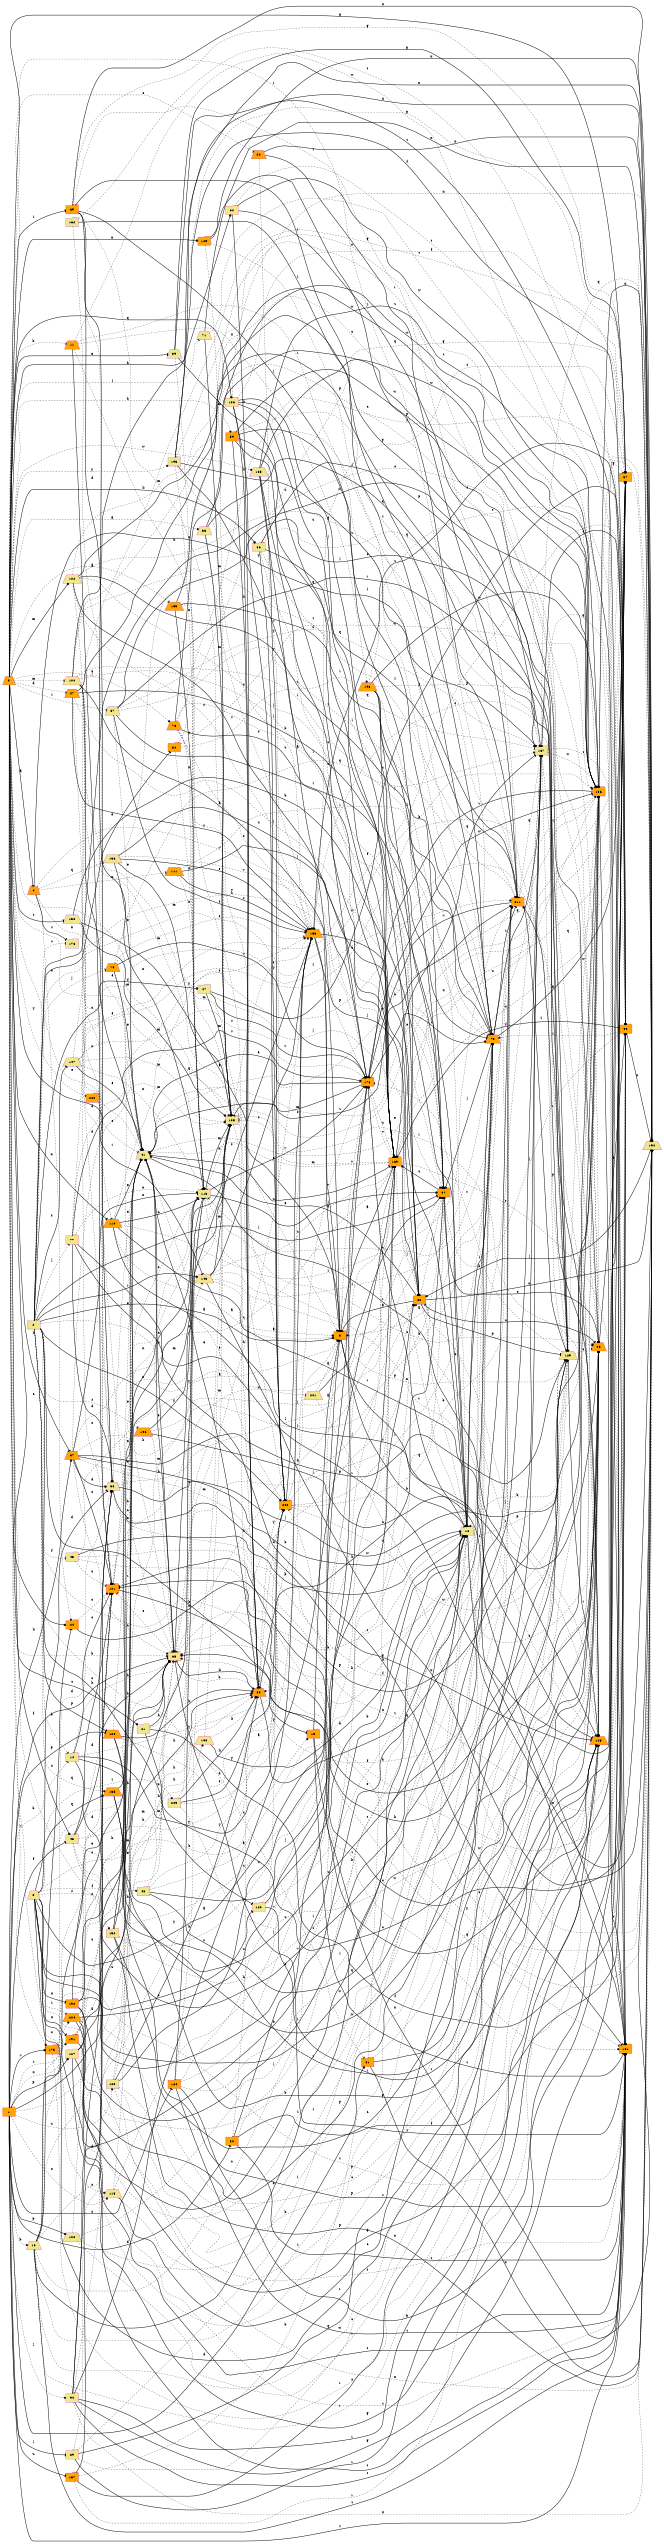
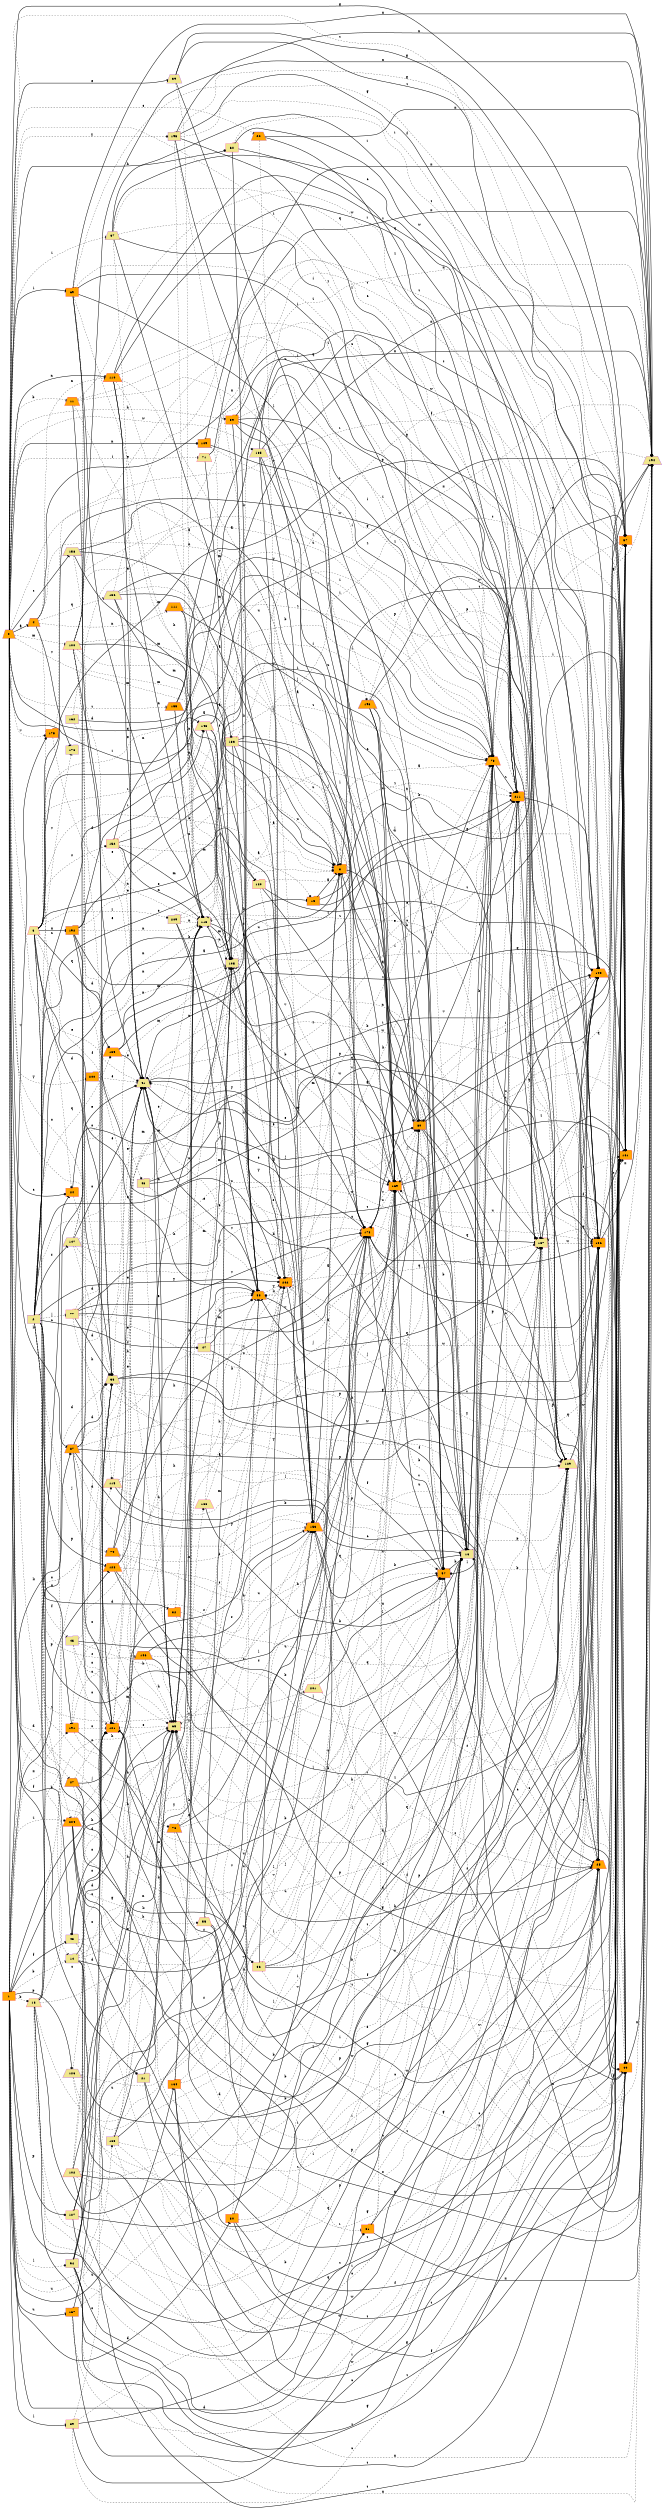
edge "0" -> "102": removed, label "m"
